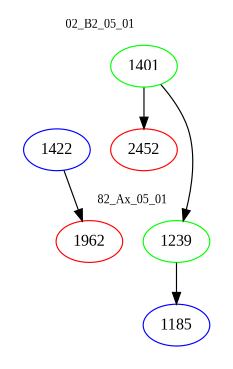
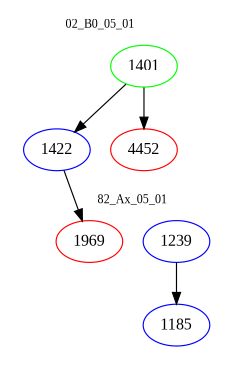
cluster "02_B2_05_01": label "02_B2_05_01" -> "02_B0_05_01"
edge "1401" -> "1239": now "1401" -> "1422"
node "2452": label "2452" -> "4452"
node "1962": label "1962" -> "1969"
node "1239": color green -> blue
